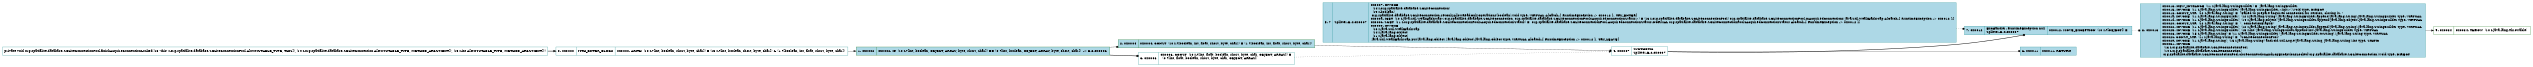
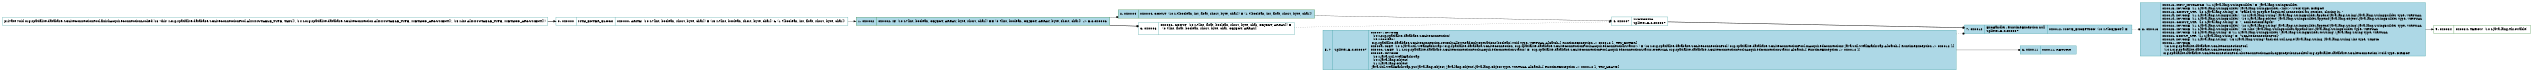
edge "4: 0x0007" -> "6: 0x0011": now "5: ?" -> "6: 0x0011"
